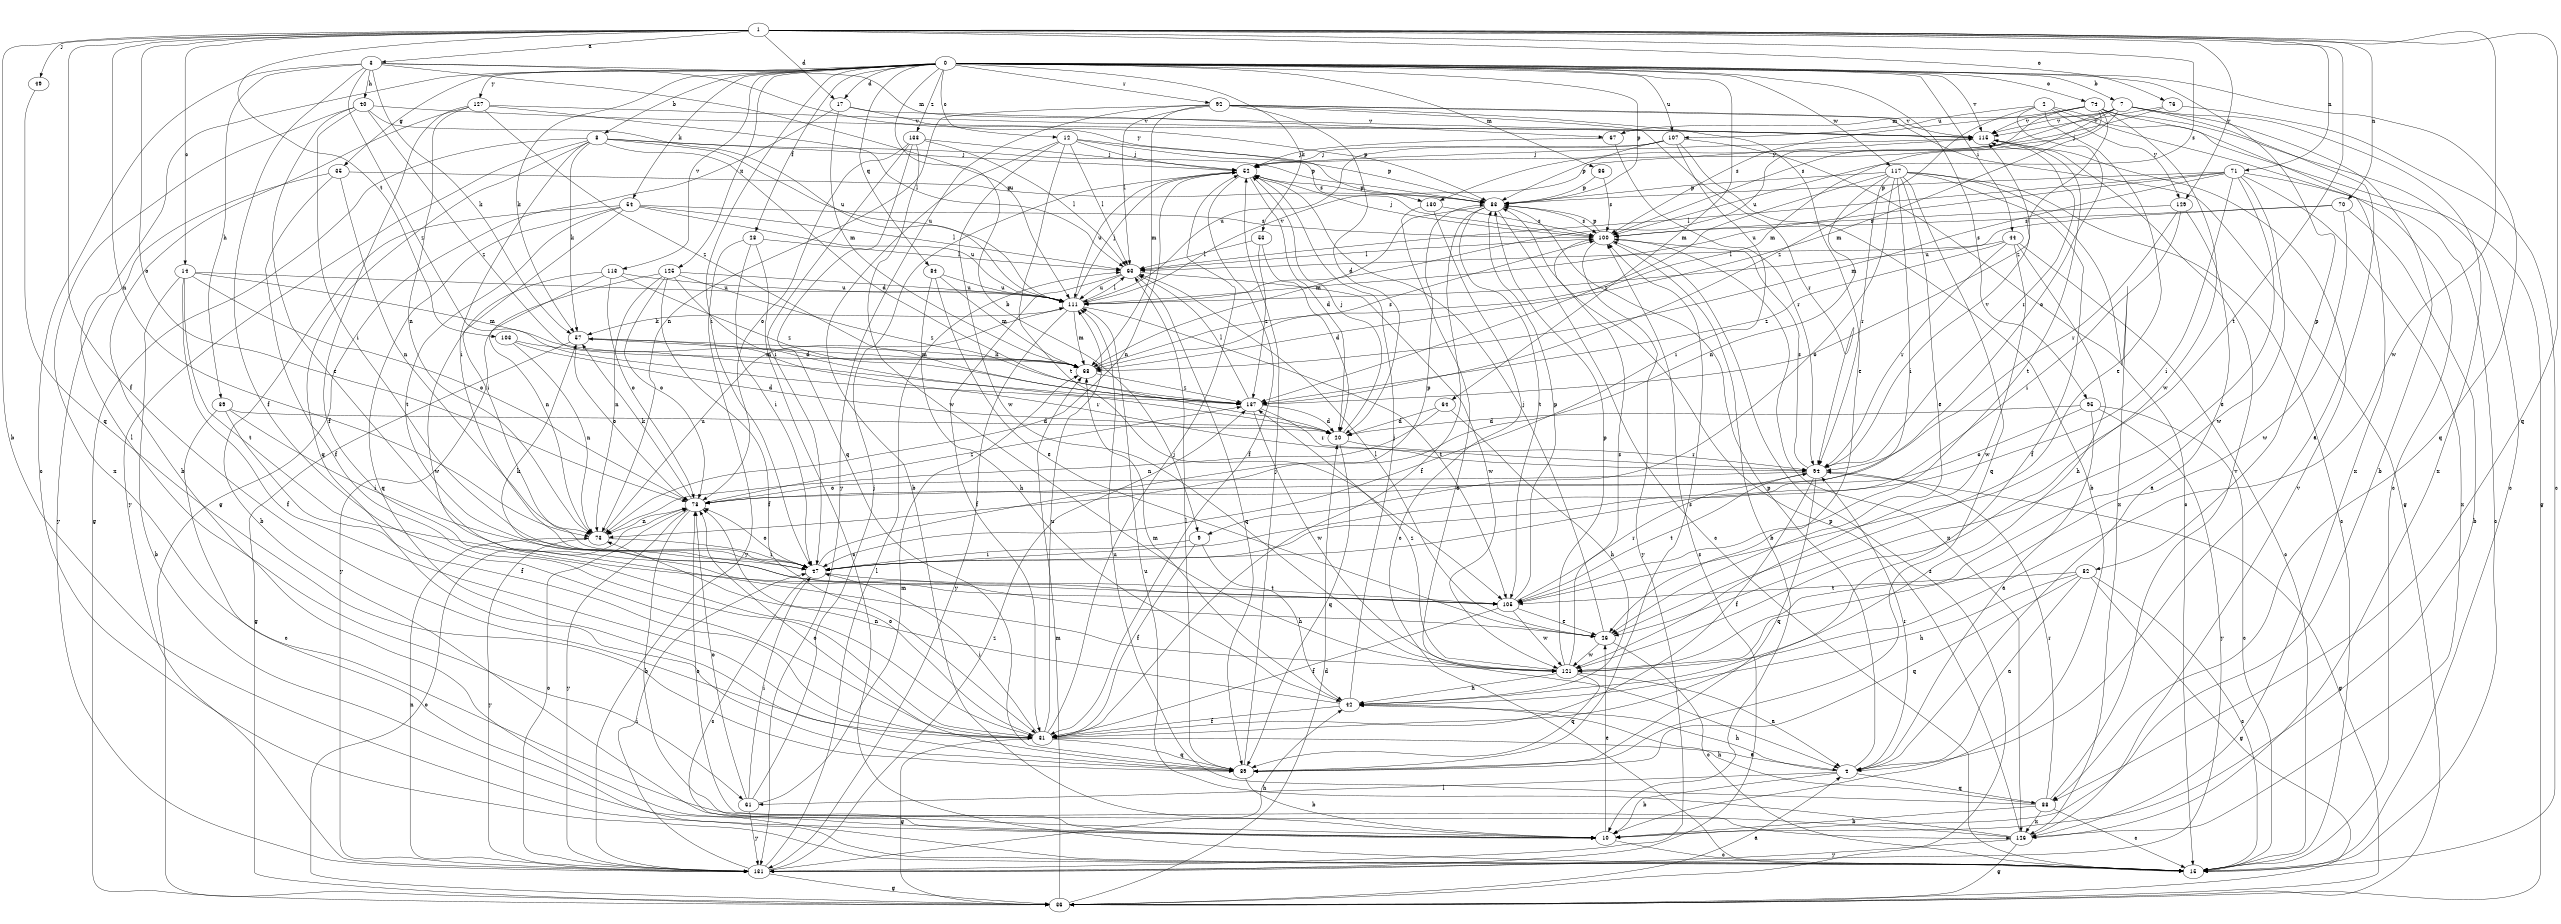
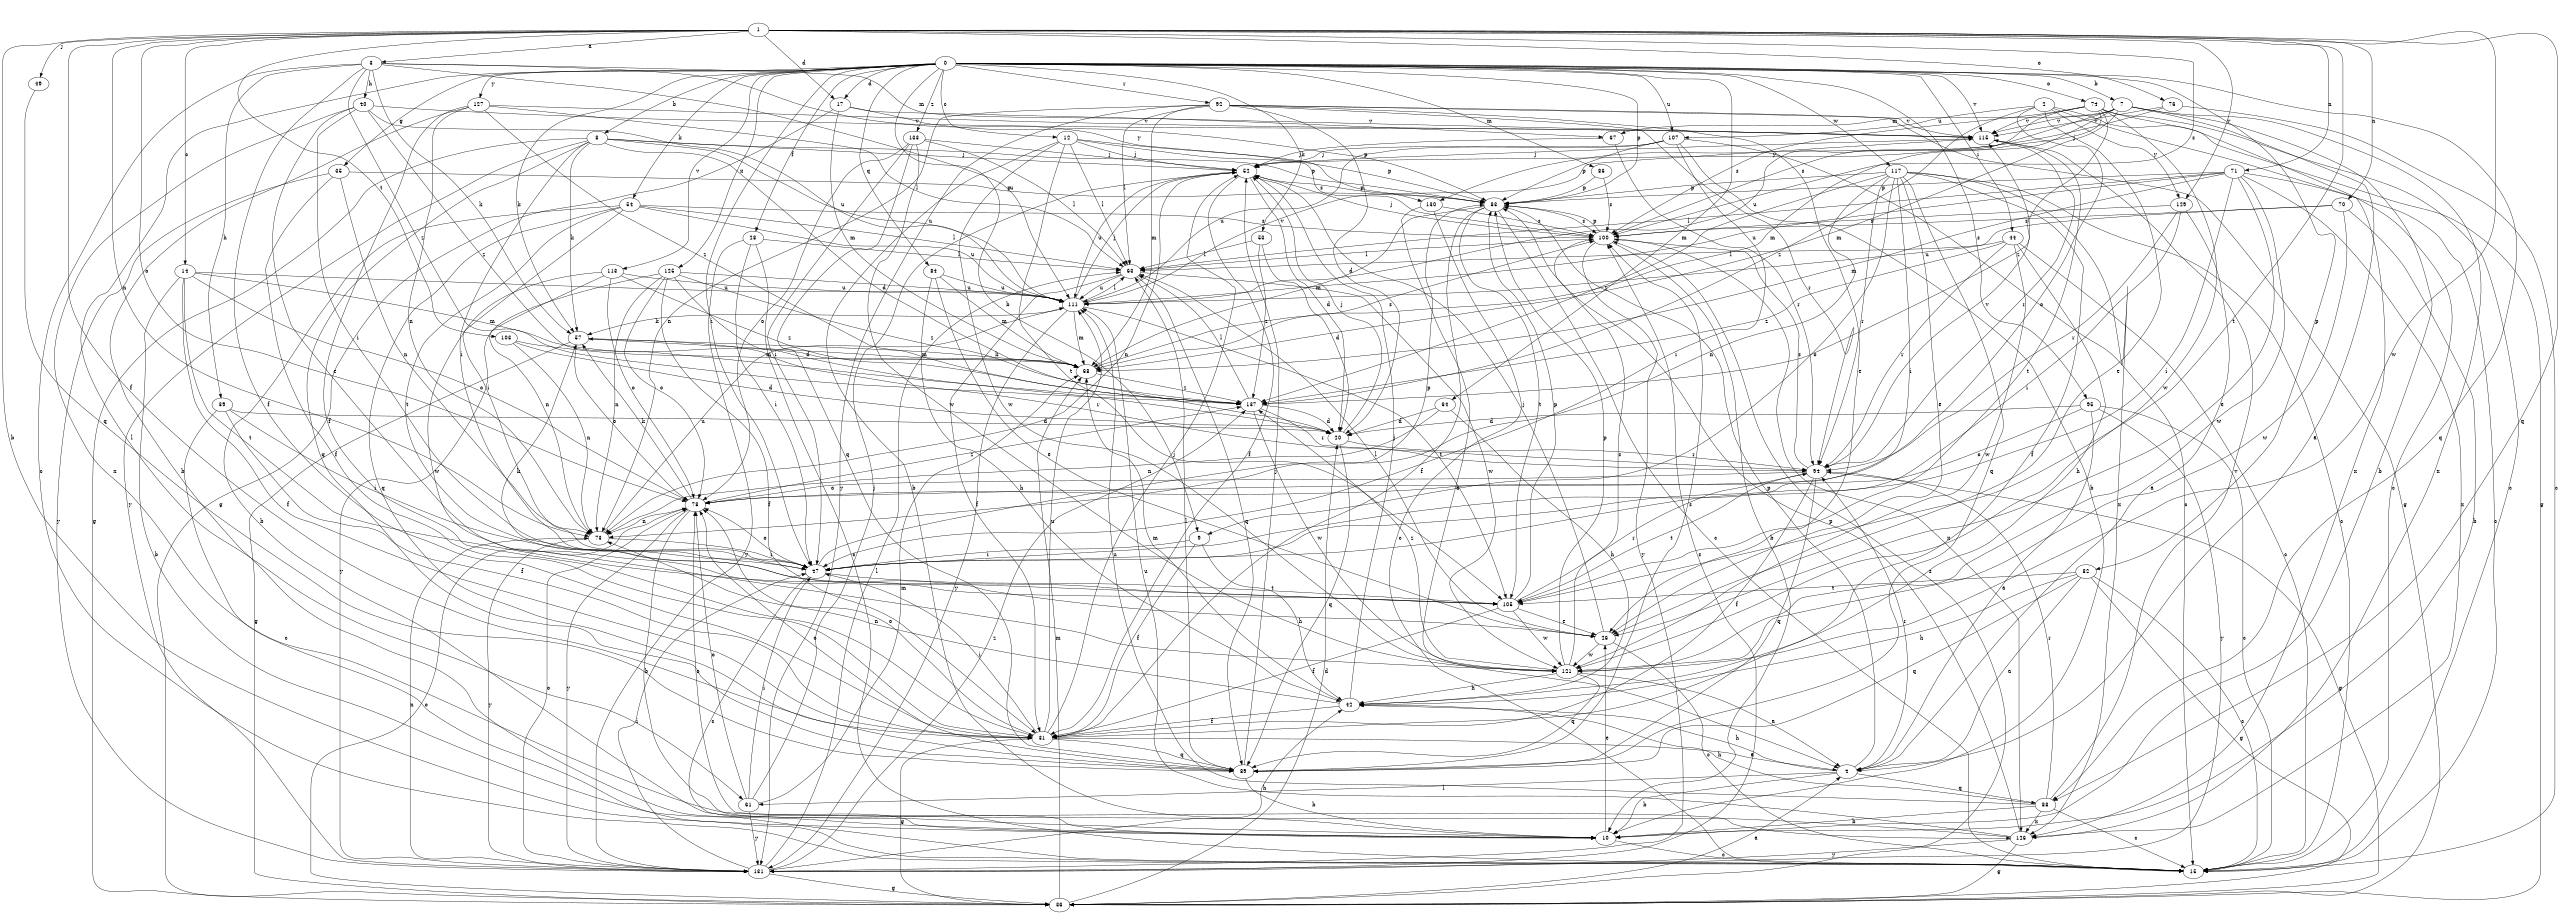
edge "126" -> "115": removed, label "v"
